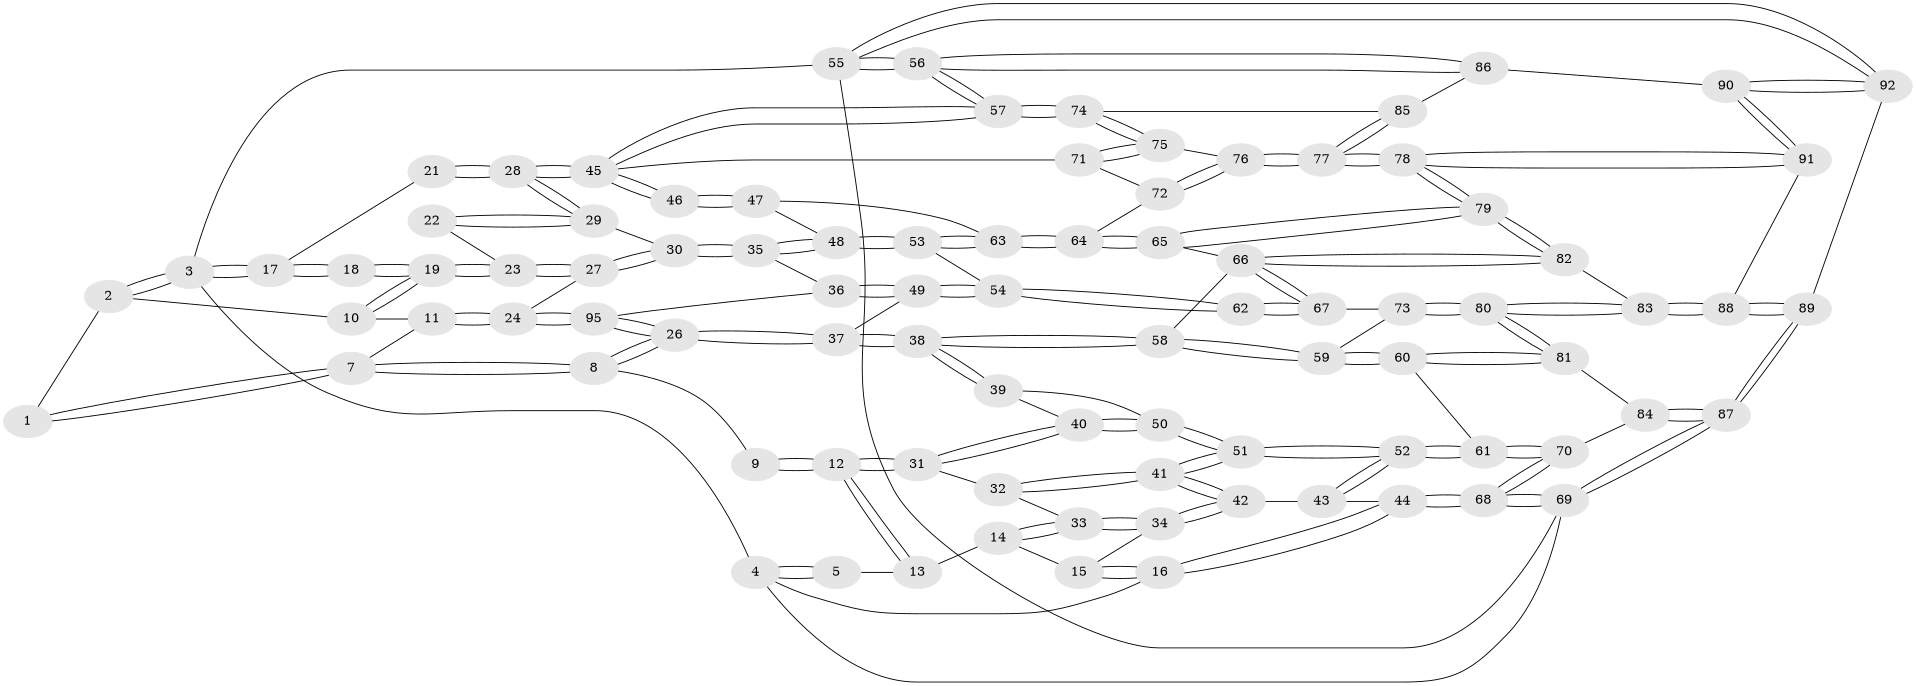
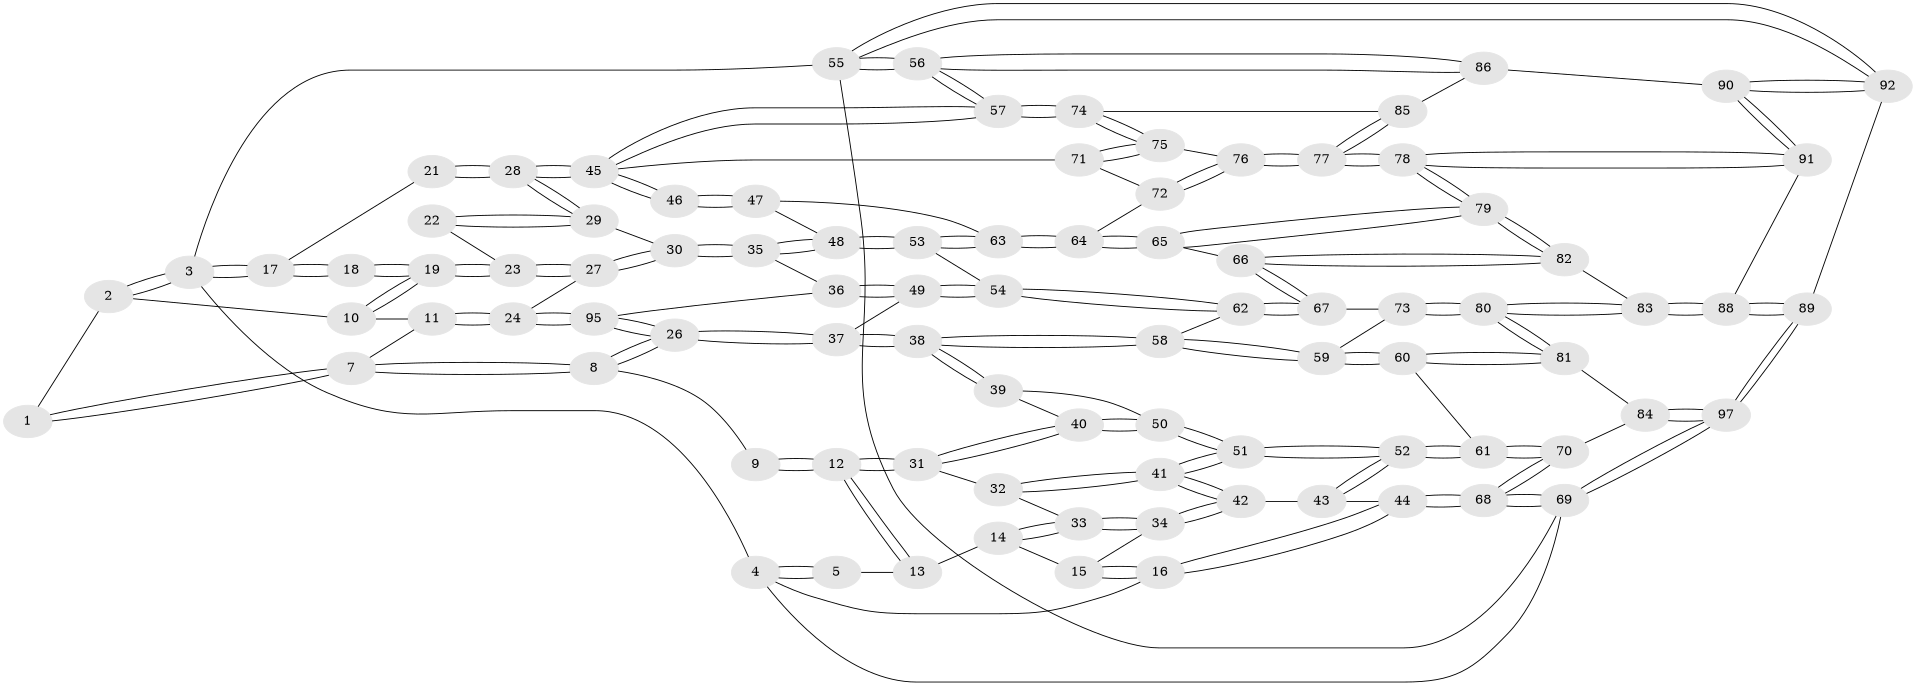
edge "66" -- "58": now "62" -- "58"
node "87": label "87" -> "97"
